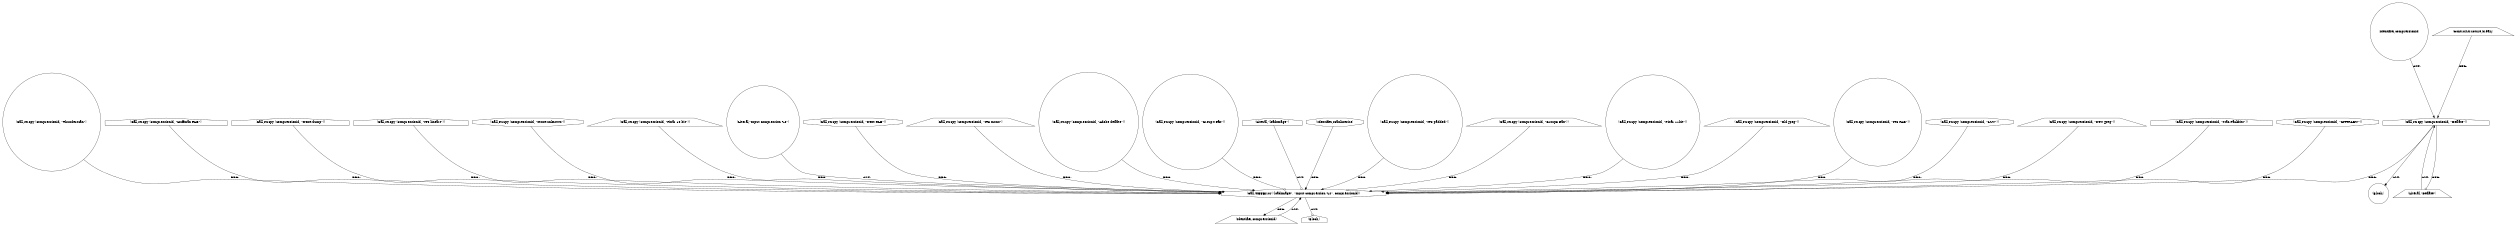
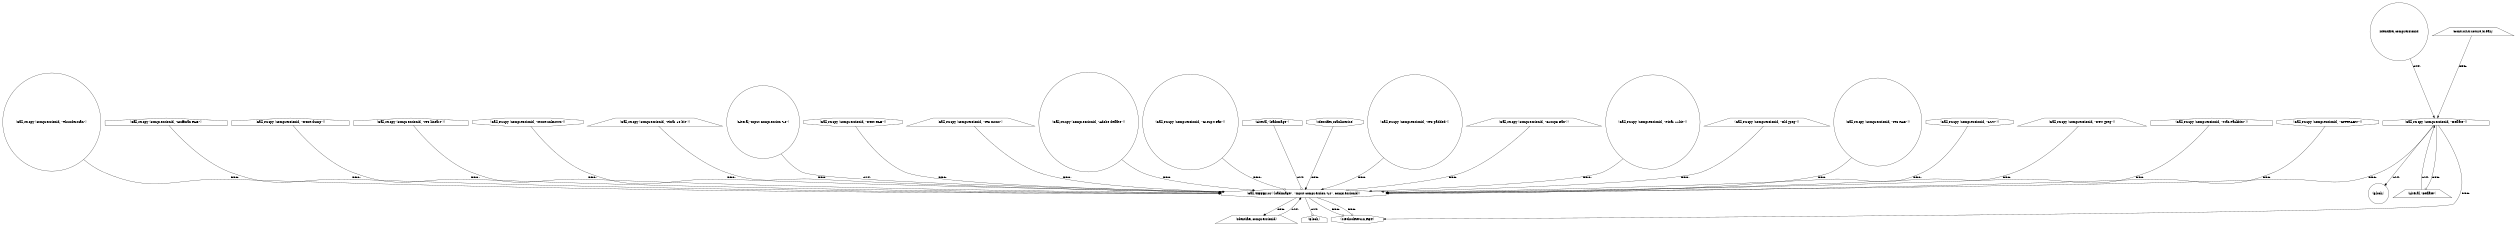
node "(MethodReturn,RET)": added
